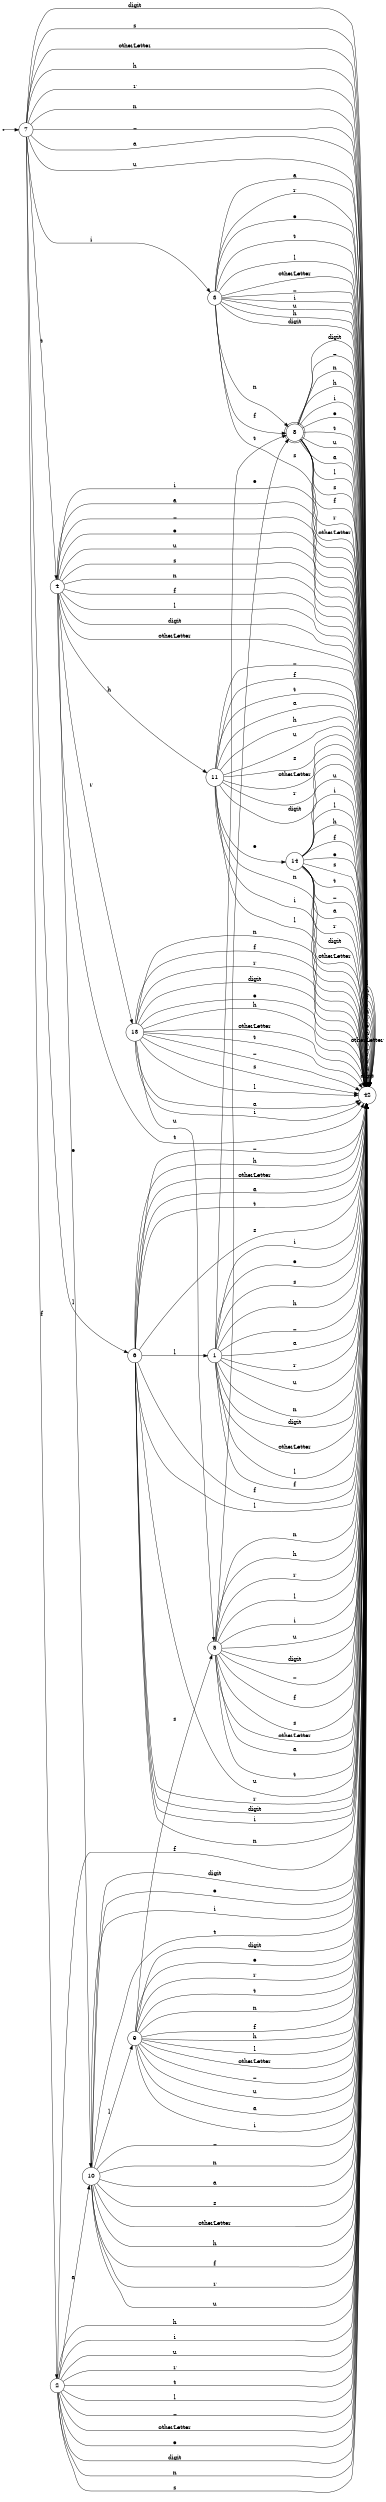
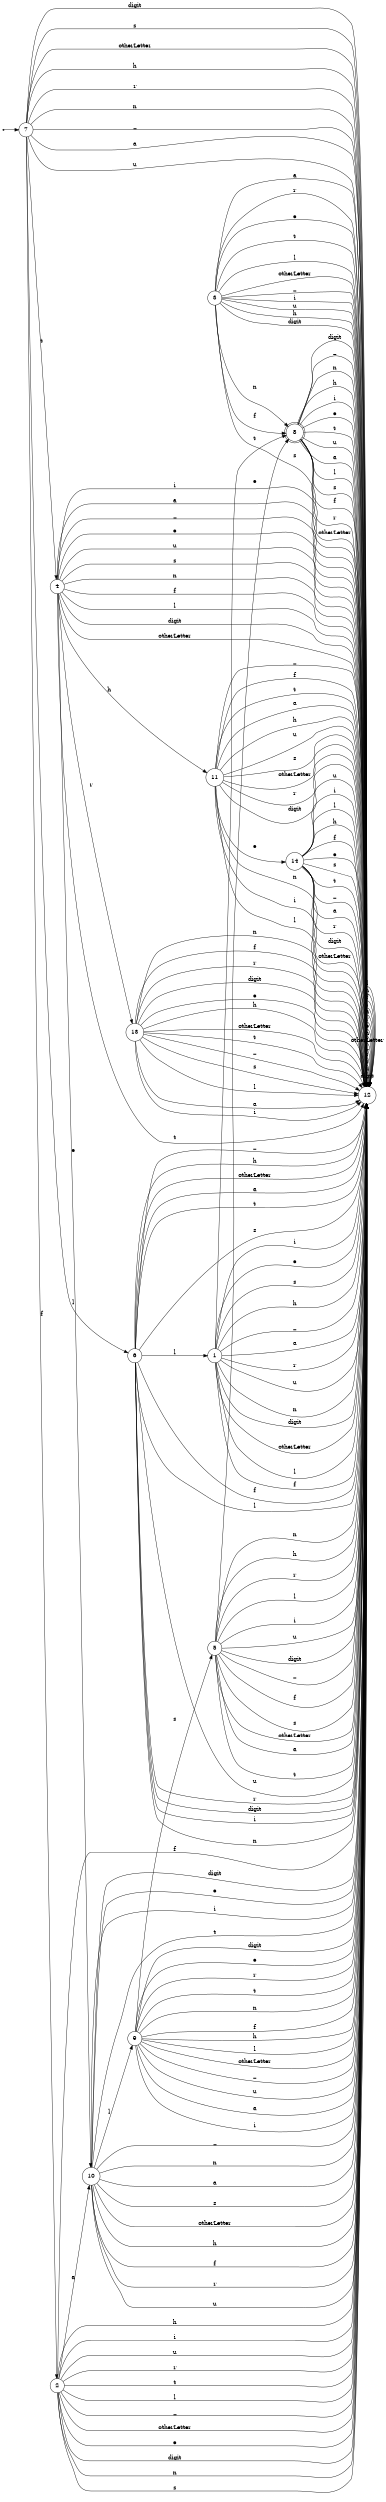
edge "7" -> "3": removed, label "i"
node "42": label "42" -> "12"
edge "13" -> "5": removed, label "u"
